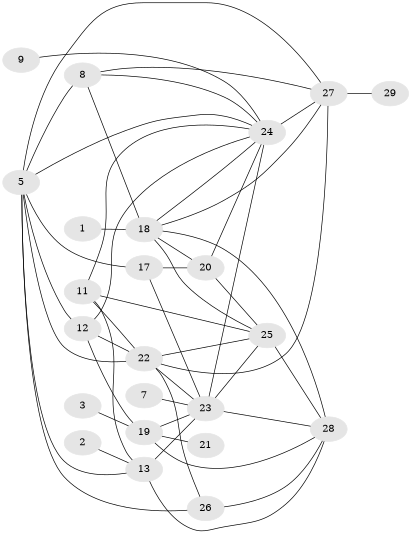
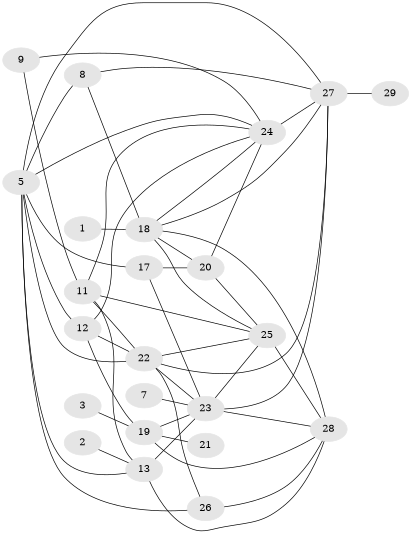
edge "8" -- "24": removed
edge "9" -- "11": added
edge "24" -- "23": now "27" -- "23"
